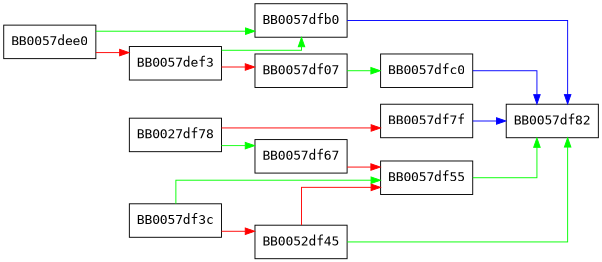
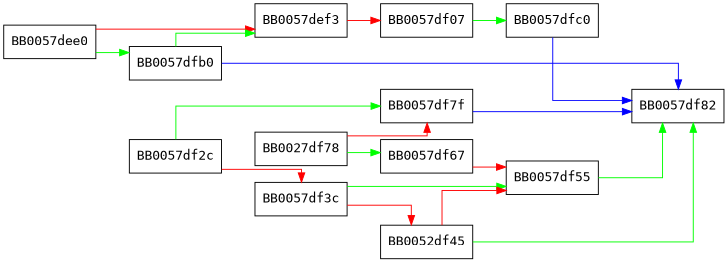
edge "BB0057def3" -> "BB0057dfb0": reversed
node "BB0057df2c": added
